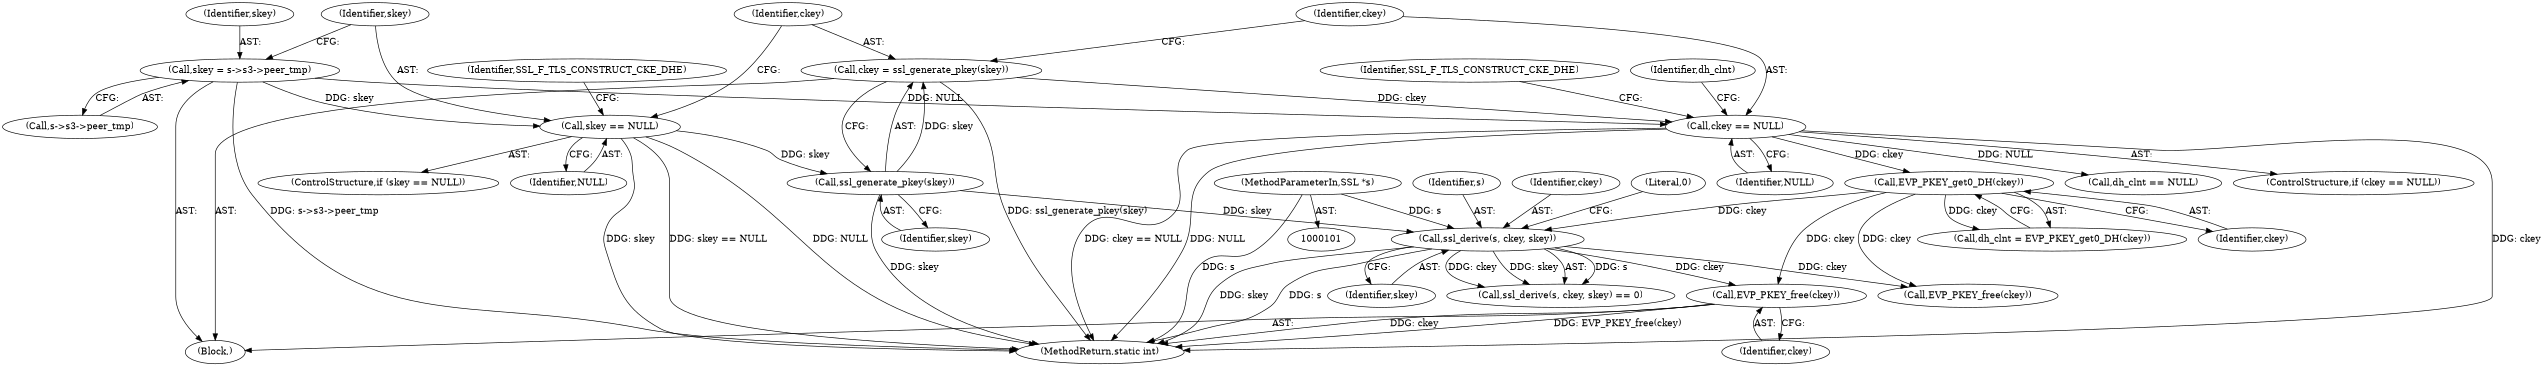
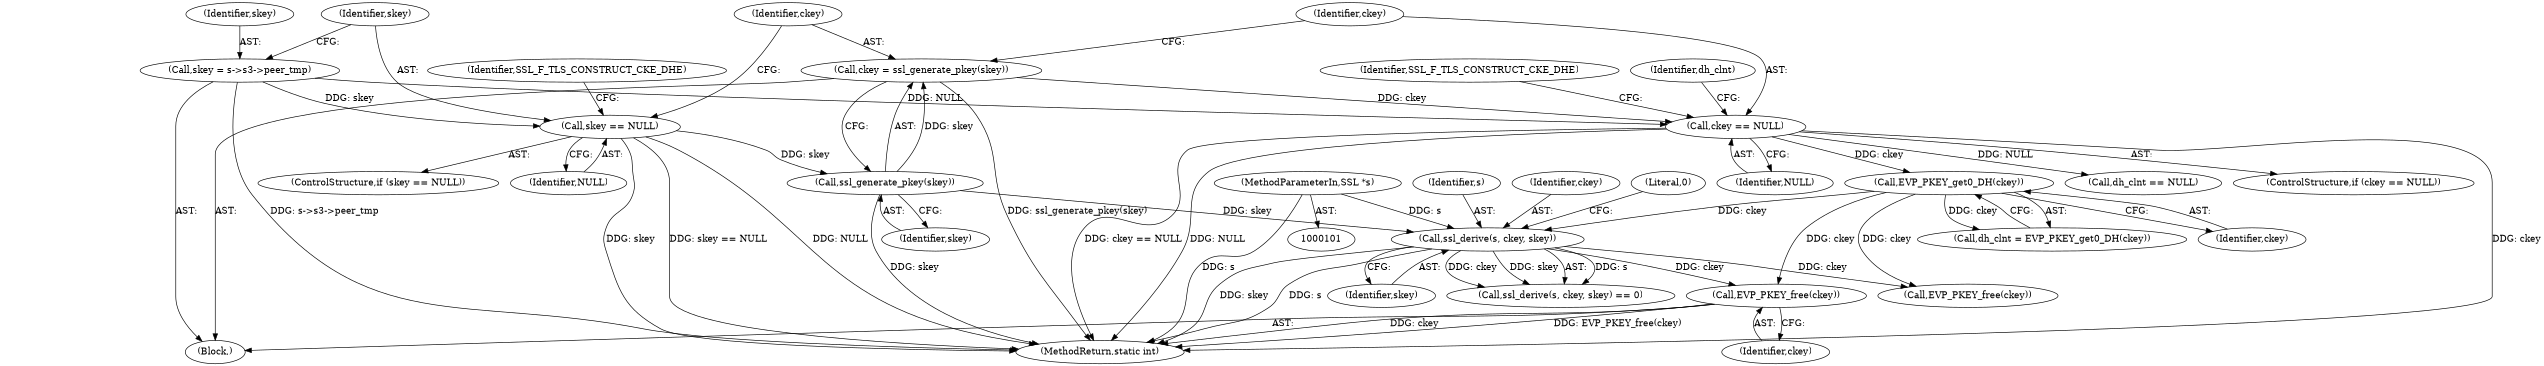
node "(Call,s->s3->peer_tmp)": removed
